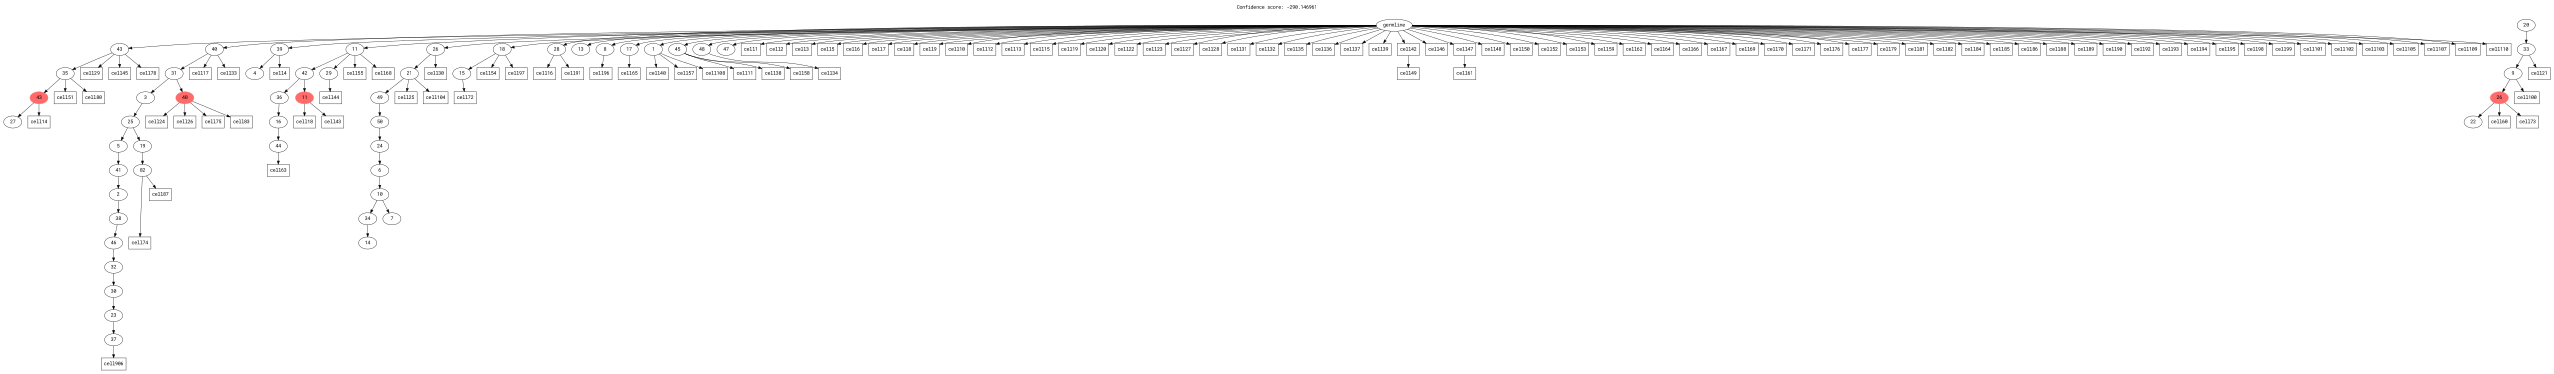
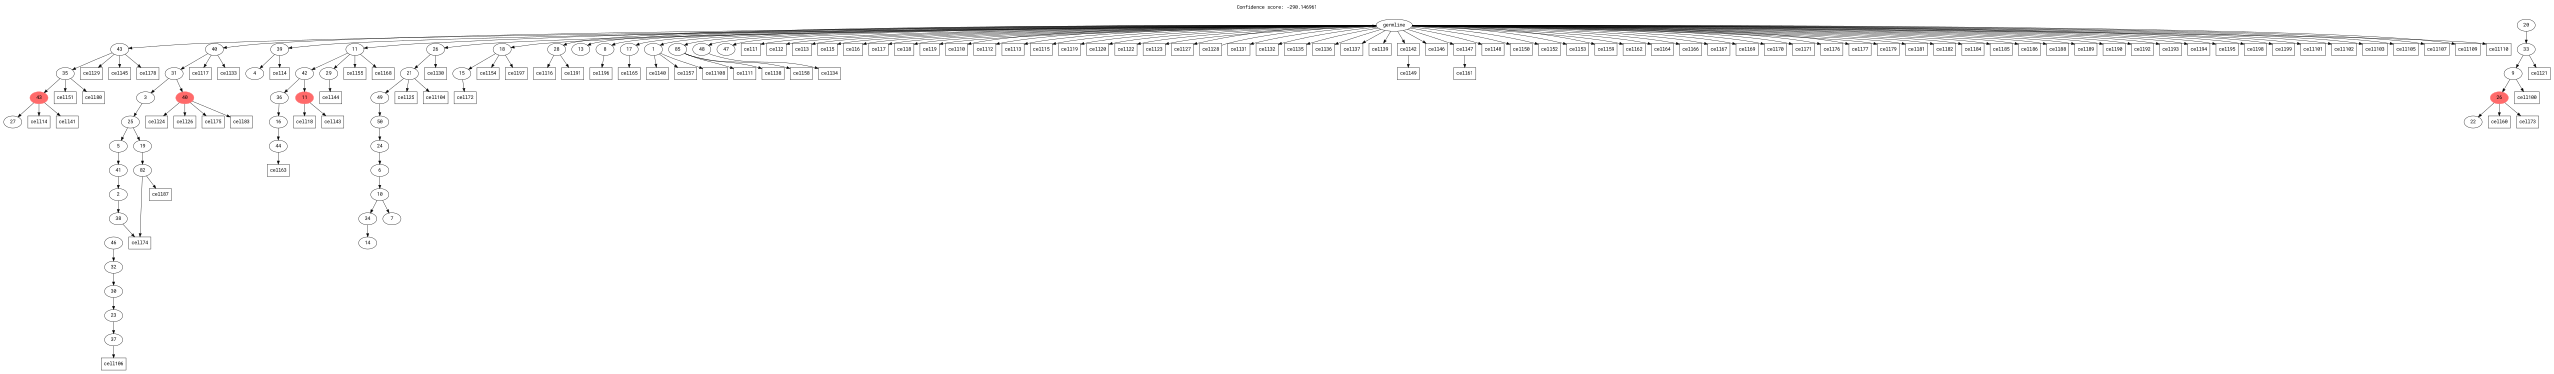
edge "germline" -> "cell28": reversed
node "45": label "45" -> "85"
node "cell41": added
edge "38" -> "46": now "38" -> "cell74"
node "cell906": label "cell906" -> "cell106"
